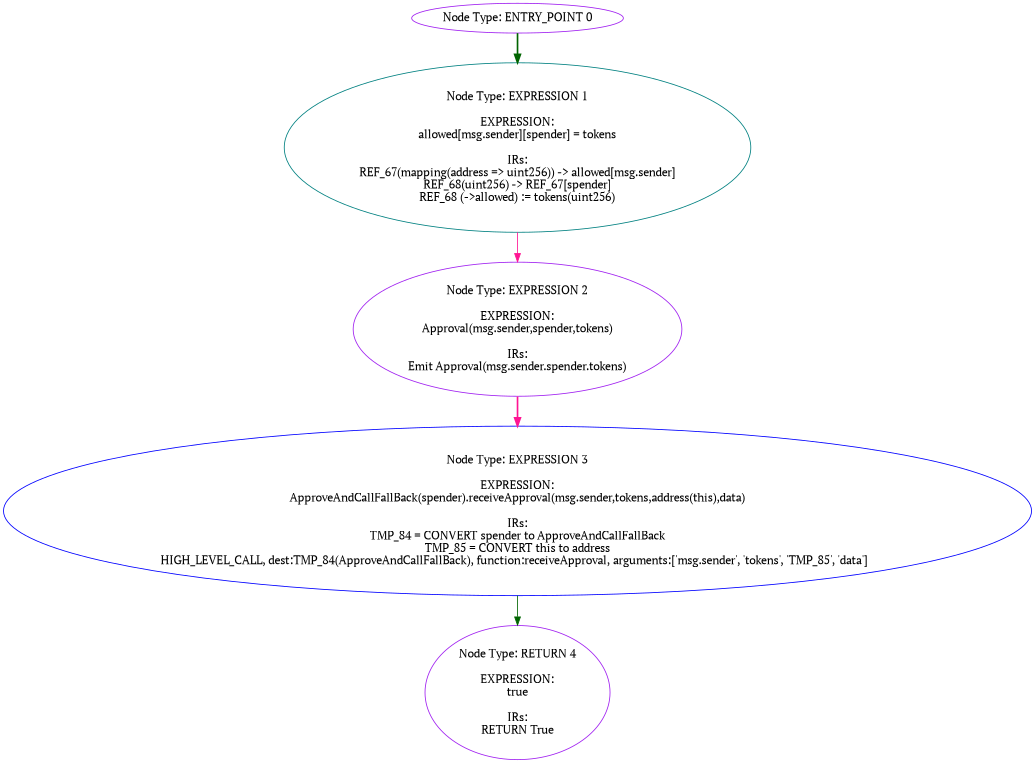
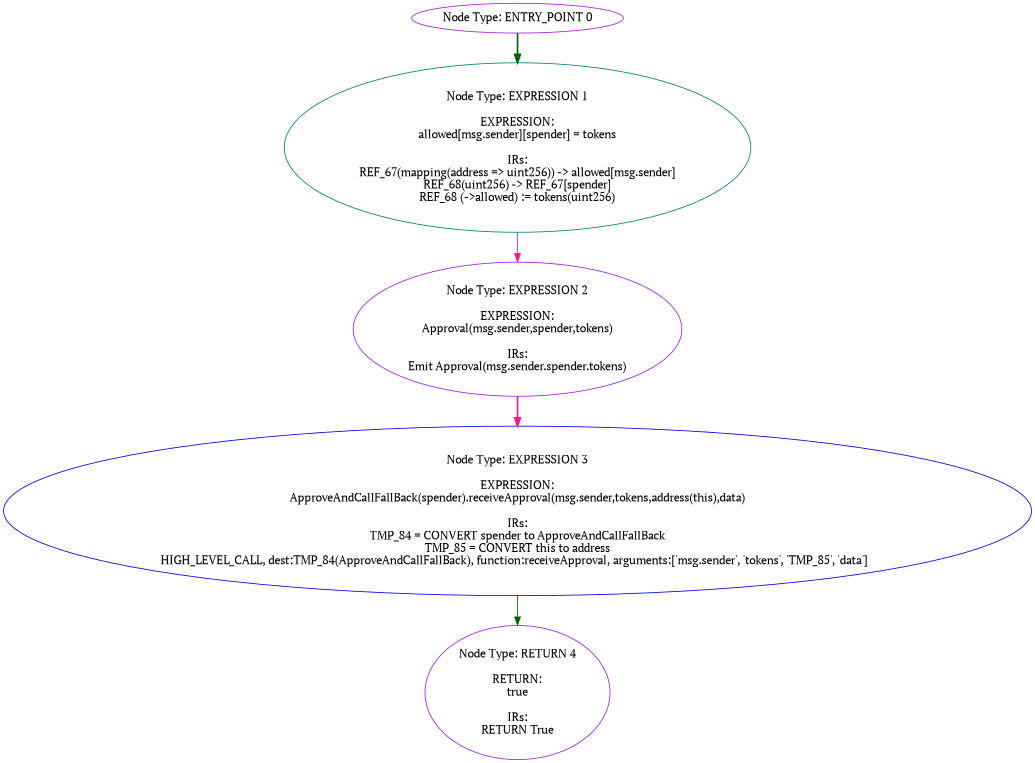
node "Node Type: RETURN 4 EXPRESSION: true IRs: RETURN True": label "Node Type: RETURN 4 EXPRESSION: true IRs: RETURN True" -> "Node Type: RETURN 4 RETURN: true IRs: RETURN True"
